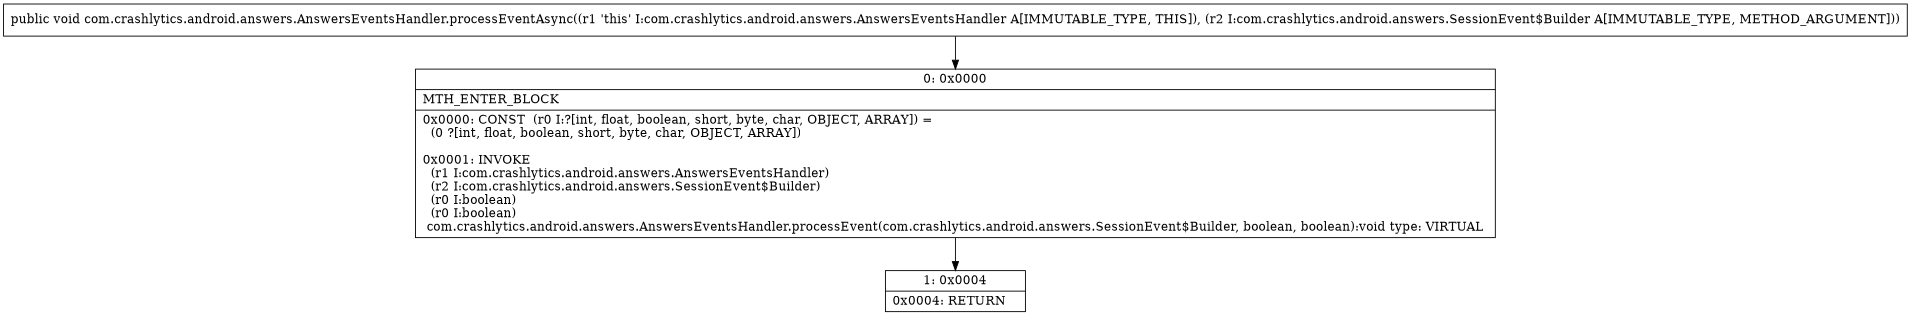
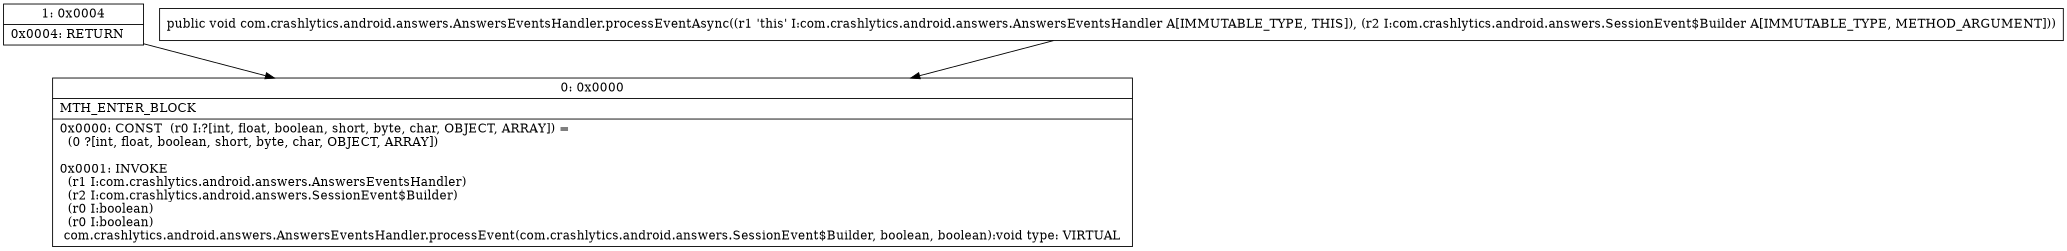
edge "0: 0x0000" -> "1: 0x0004": reversed
